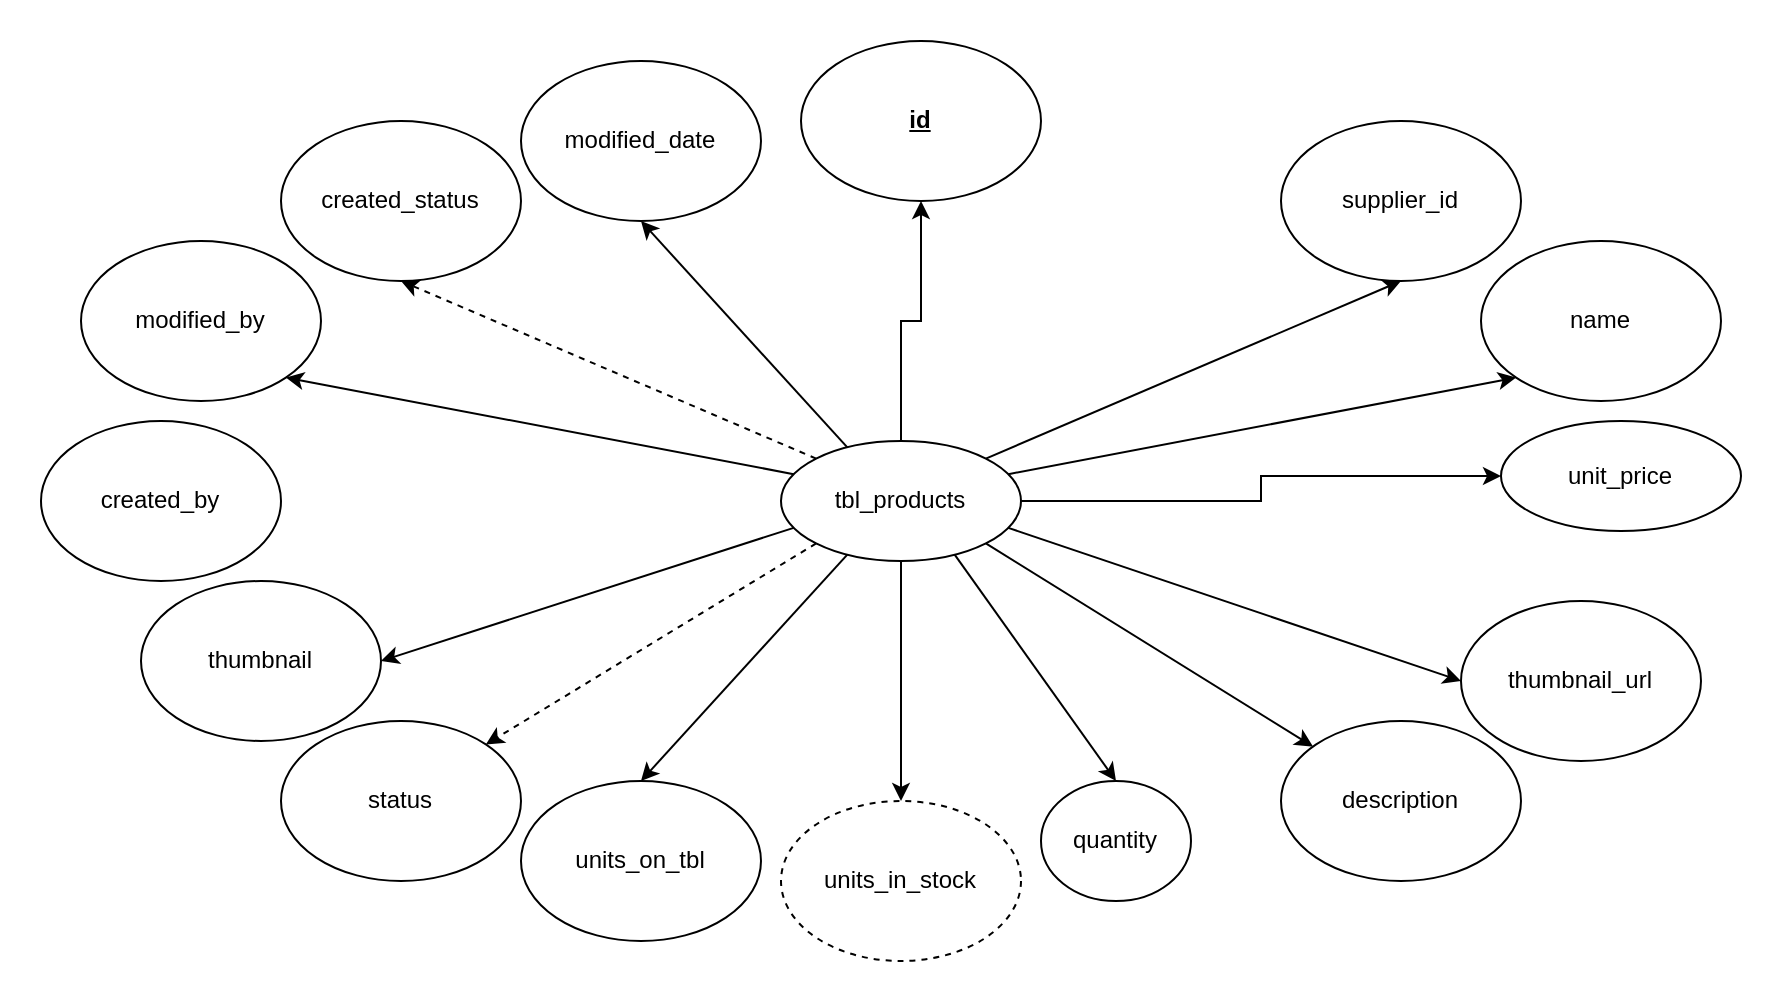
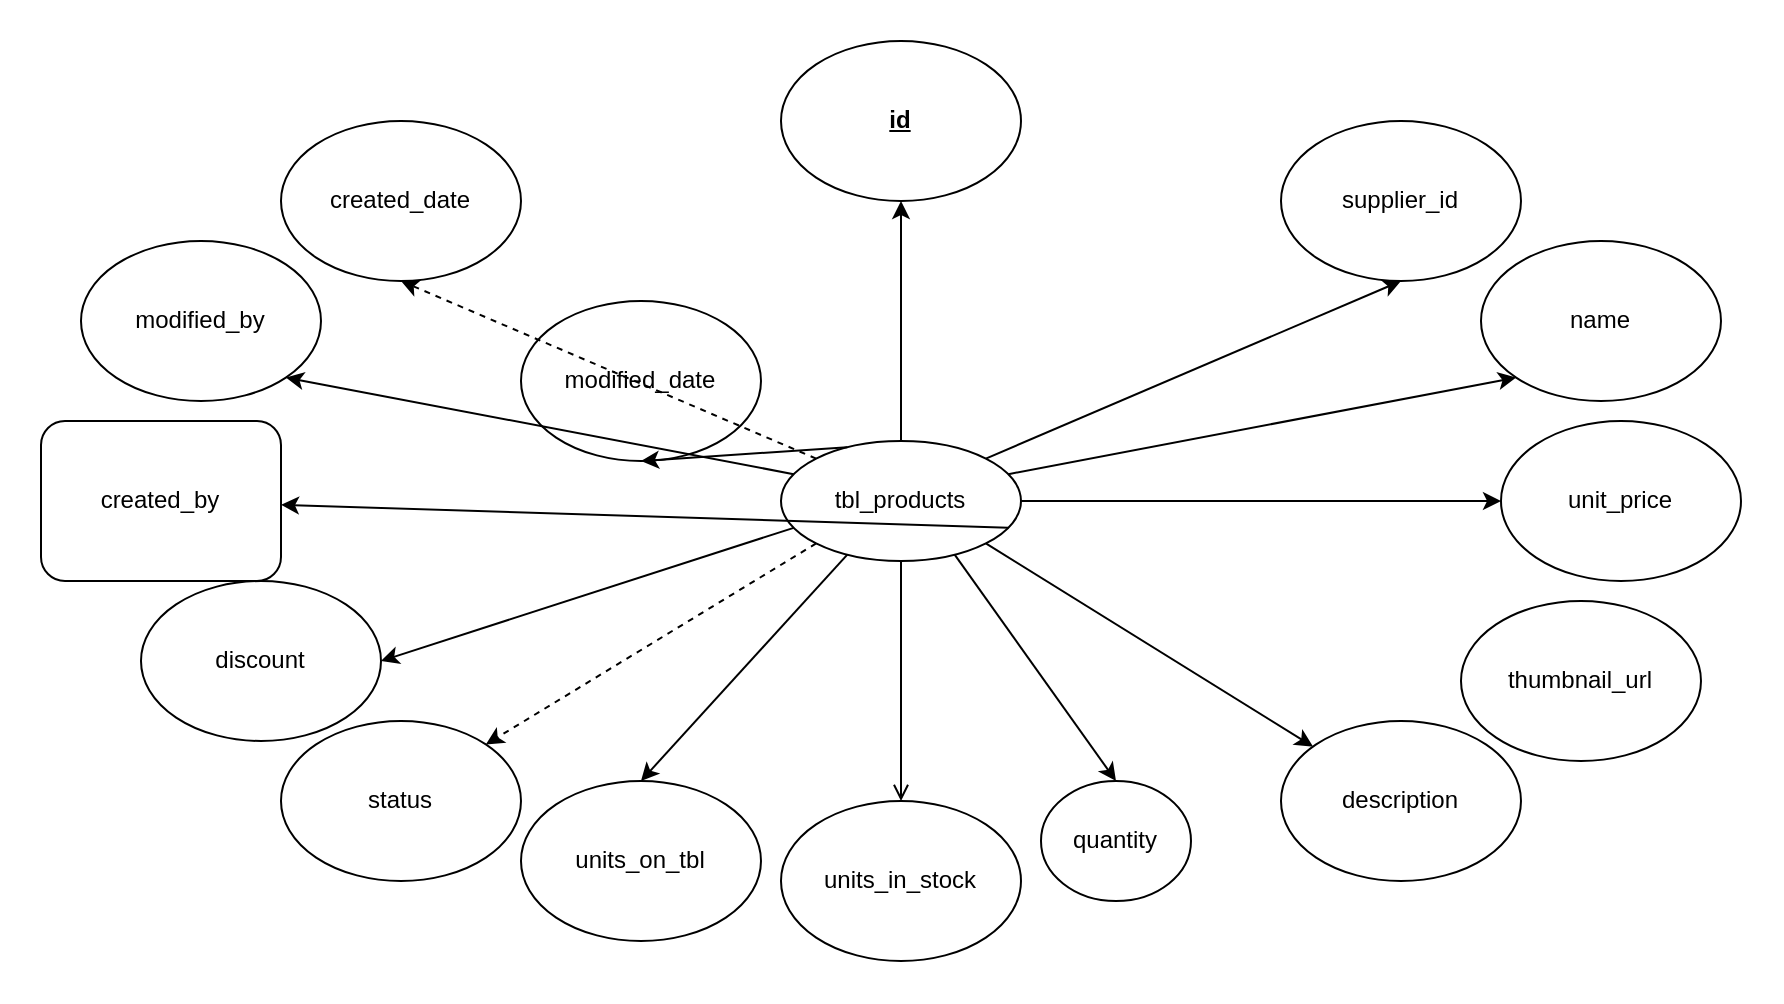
node "id": moved (921, 121) -> (901, 121)
node "modified_date": moved (641, 141) -> (641, 381)
node "created_status": label "created_status" -> "created_date"
node "unit_price": size 240x110 -> 240x160
node "created_by": shape ellipse -> rounded rectangle
edge "tbl_products" -> "thumbnail_url": now "tbl_products" -> "created_by"
node "thumbnail": label "thumbnail" -> "discount"
edge "tbl_products" -> "units_in_stock": arrowhead classic -> open
node "units_in_stock": style dashed -> solid
